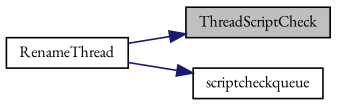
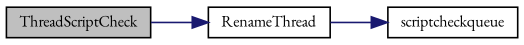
edge "RenameThread" -> "ThreadScriptCheck": reversed
